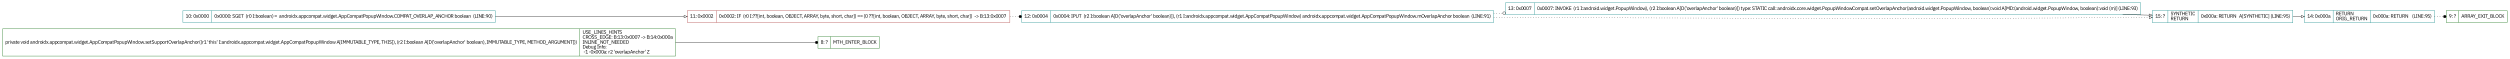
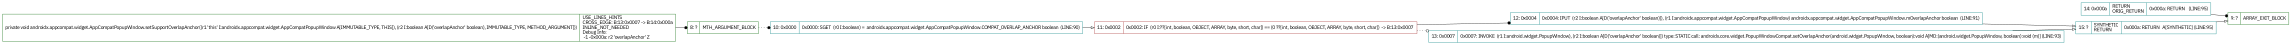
edge "12: 0x0004" -> "13: 0x0007": now "11: 0x0002" -> "13: 0x0007"
edge "11: 0x0002" -> "12: 0x0004": style dotted -> solid
edge "15: ?" -> "14: 0x000a": now "15: ?" -> "9: ?"
edge "14: 0x000a" -> "9: ?": style dotted -> solid
edge "12: 0x0004" -> "15: ?": style dotted -> solid
edge "8: ?" -> "10: 0x0000": added
node "8: ?": text "MTH_ENTER_BLOCK" -> "MTH_ARGUMENT_BLOCK"
